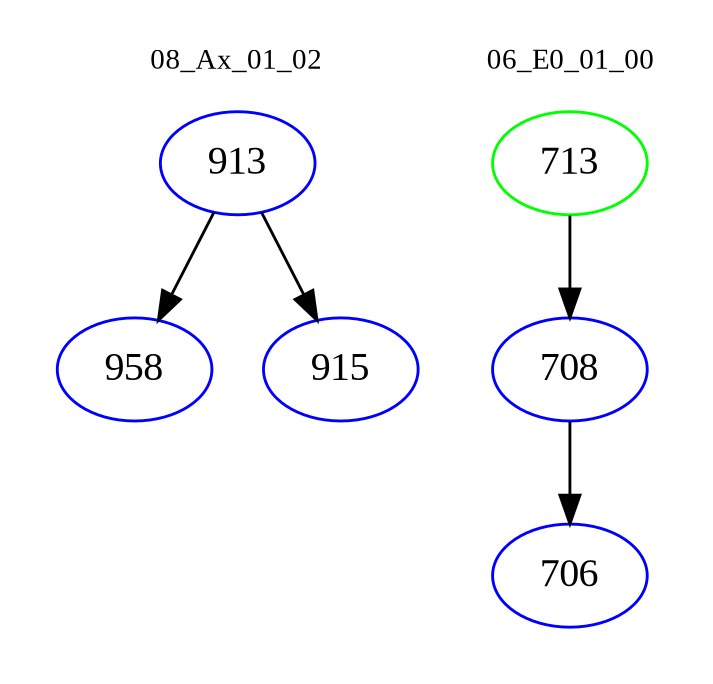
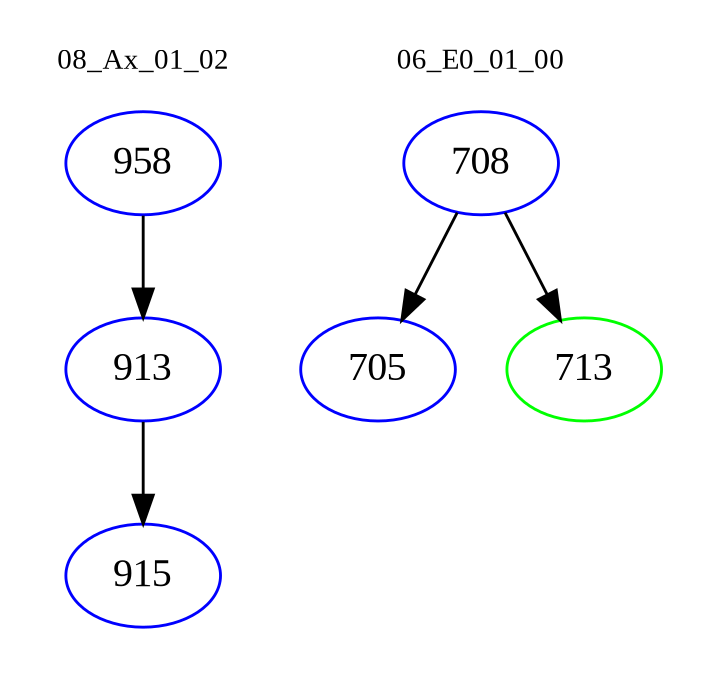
edge "713" -> "708": reversed
edge "913" -> "958": reversed
node "706": label "706" -> "705"
